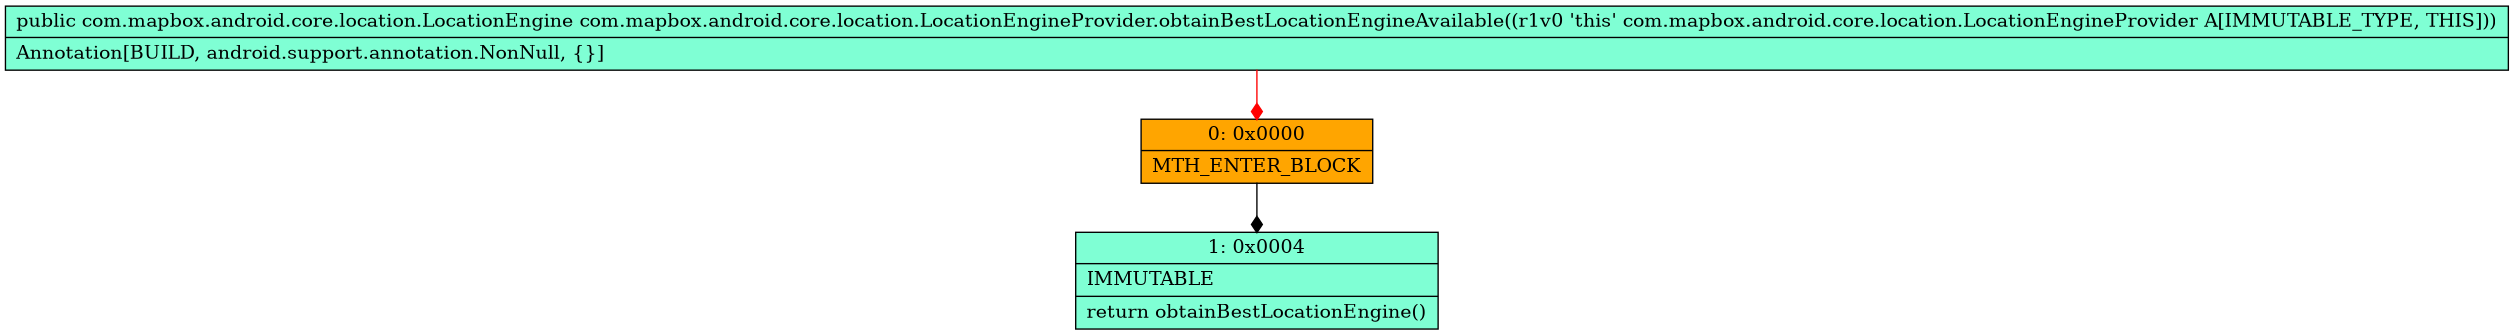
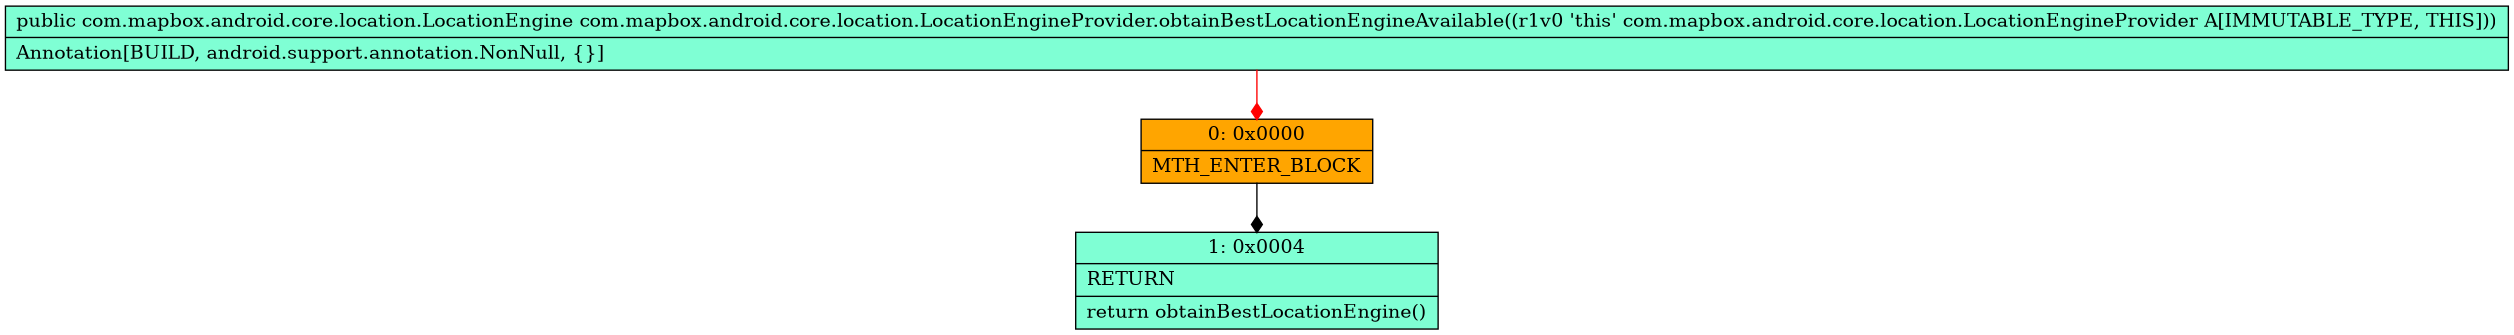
node "1: 0x0004": text "IMMUTABLE" -> "RETURN"
